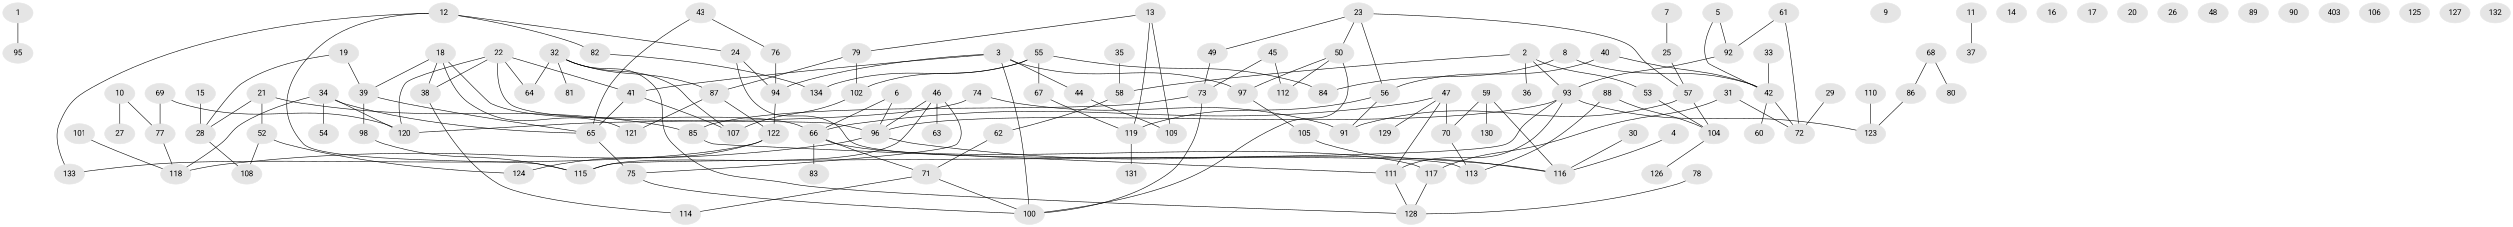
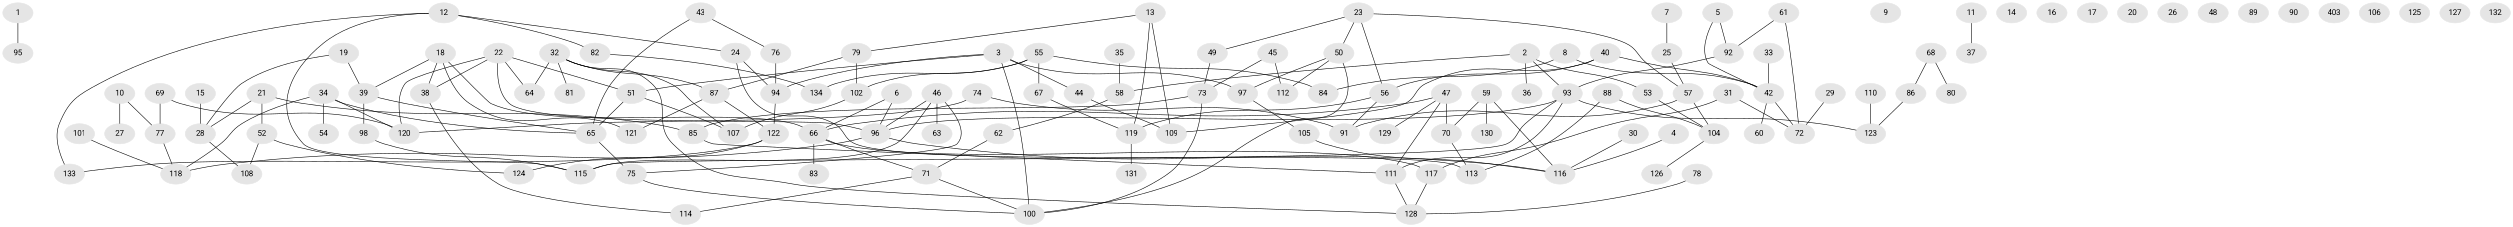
node "41": label "41" -> "51"
edge "40" -- "109": added
